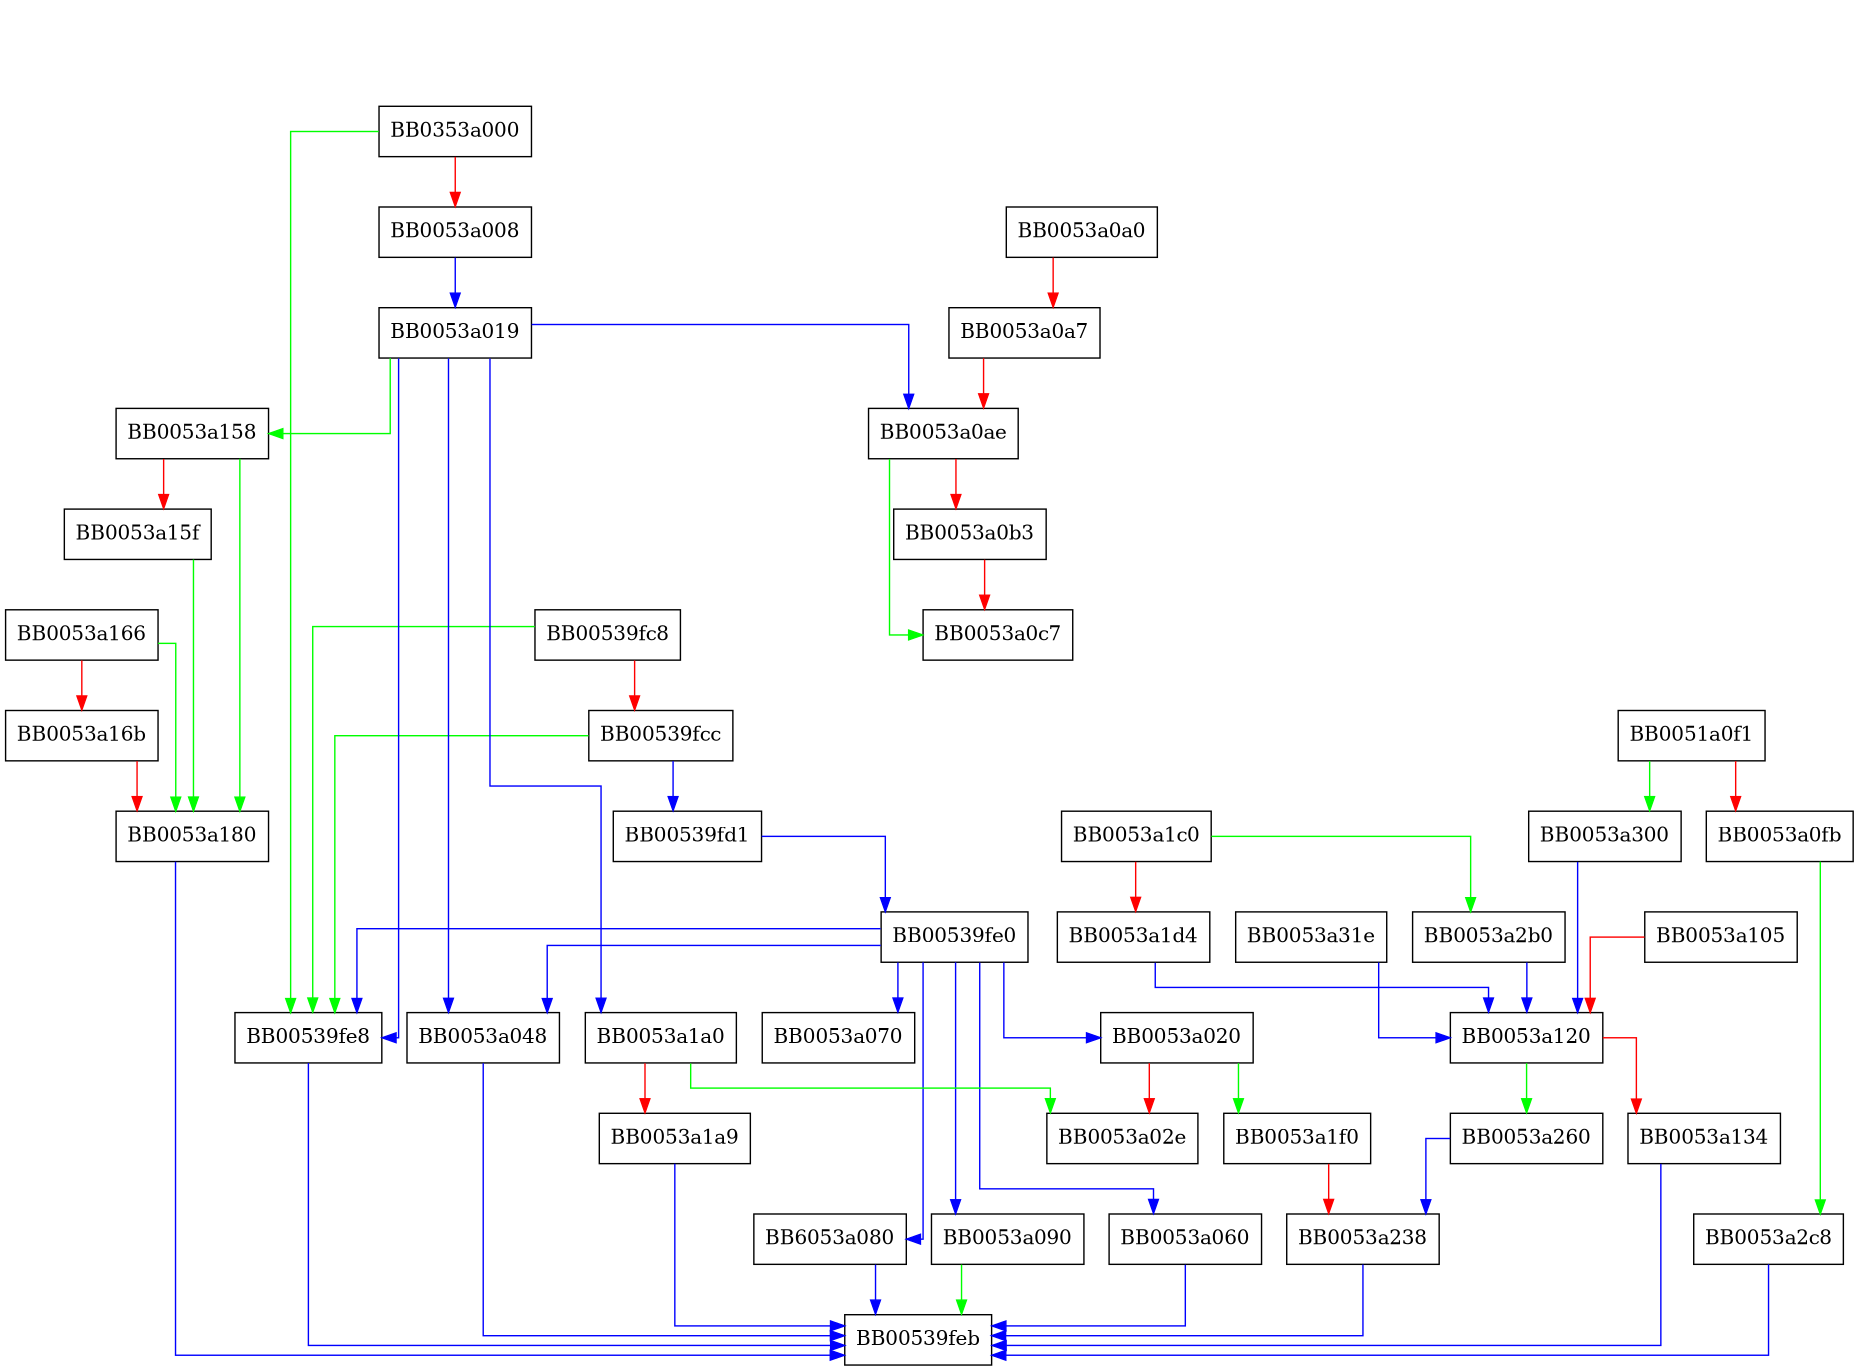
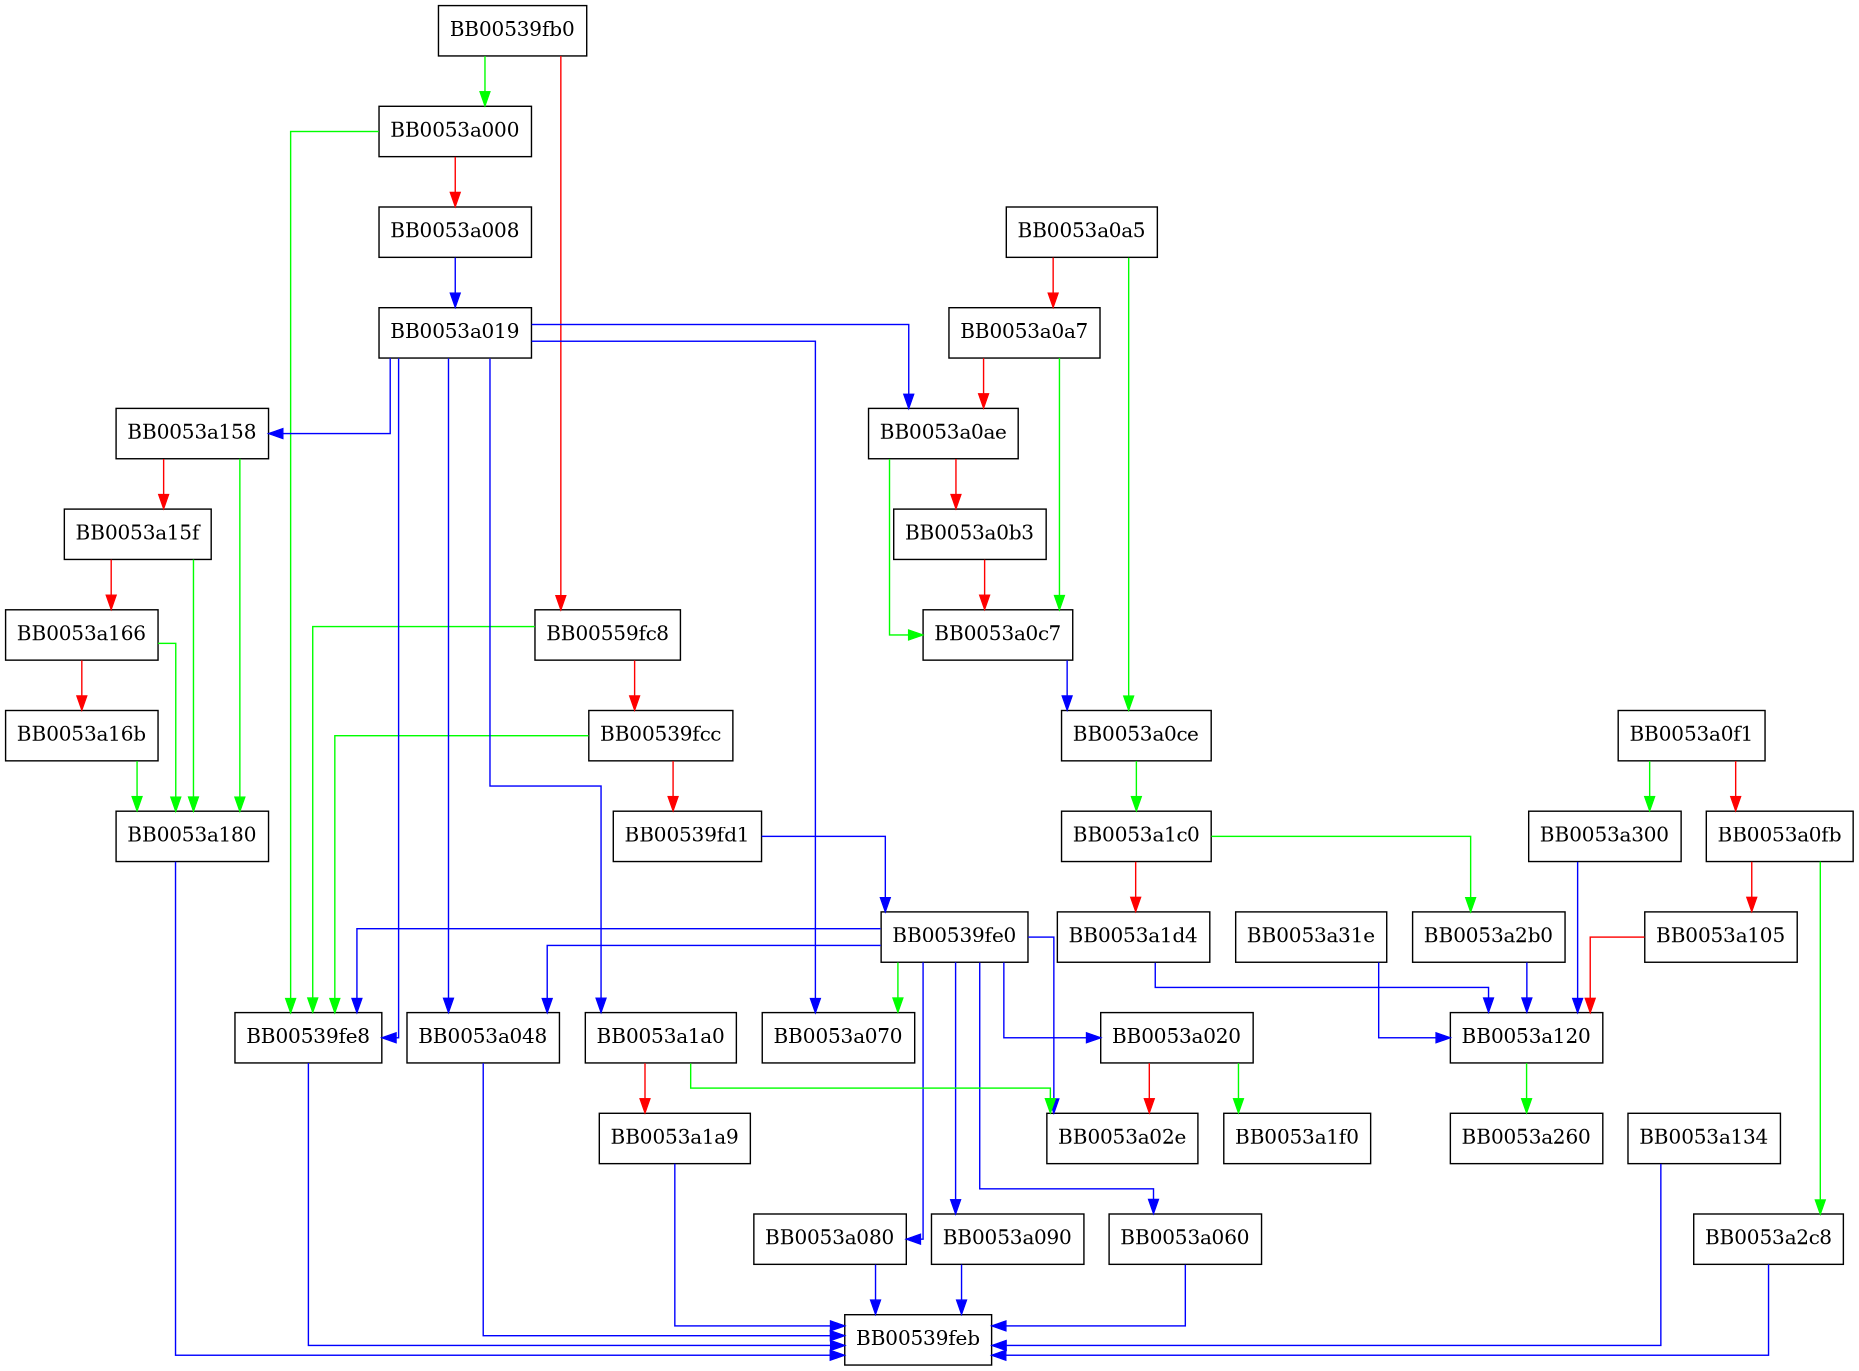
node "BB00539fb0": added
node "BB0353a000": label "BB0353a000" -> "BB0053a000"
node "BB0053a0a0": label "BB0053a0a0" -> "BB0053a0a5"
edge "BB0053a019" -> "BB0053a158": color green -> blue
edge "BB0053a0a7" -> "BB0053a0c7": added
edge "BB0053a019" -> "BB0053a070": added
edge "BB0053a15f" -> "BB0053a166": added
node "BB00539fc8": label "BB00539fc8" -> "BB00559fc8"
node "BB0053a0ce": added
node "BB0051a0f1": label "BB0051a0f1" -> "BB0053a0f1"
edge "BB0053a16b" -> "BB0053a180": color red -> green
edge "BB00539fcc" -> "BB00539fd1": color blue -> red
edge "BB0053a0fb" -> "BB0053a105": added
edge "BB00539fe0" -> "BB0053a070": color blue -> green
edge "BB00539fe0" -> "BB0053a02e": added
edge "BB0053a120" -> "BB0053a134": removed
node "BB6053a080": label "BB6053a080" -> "BB0053a080"
node "BB0053a238": removed
edge "BB0053a090" -> "BB00539feb": color green -> blue
